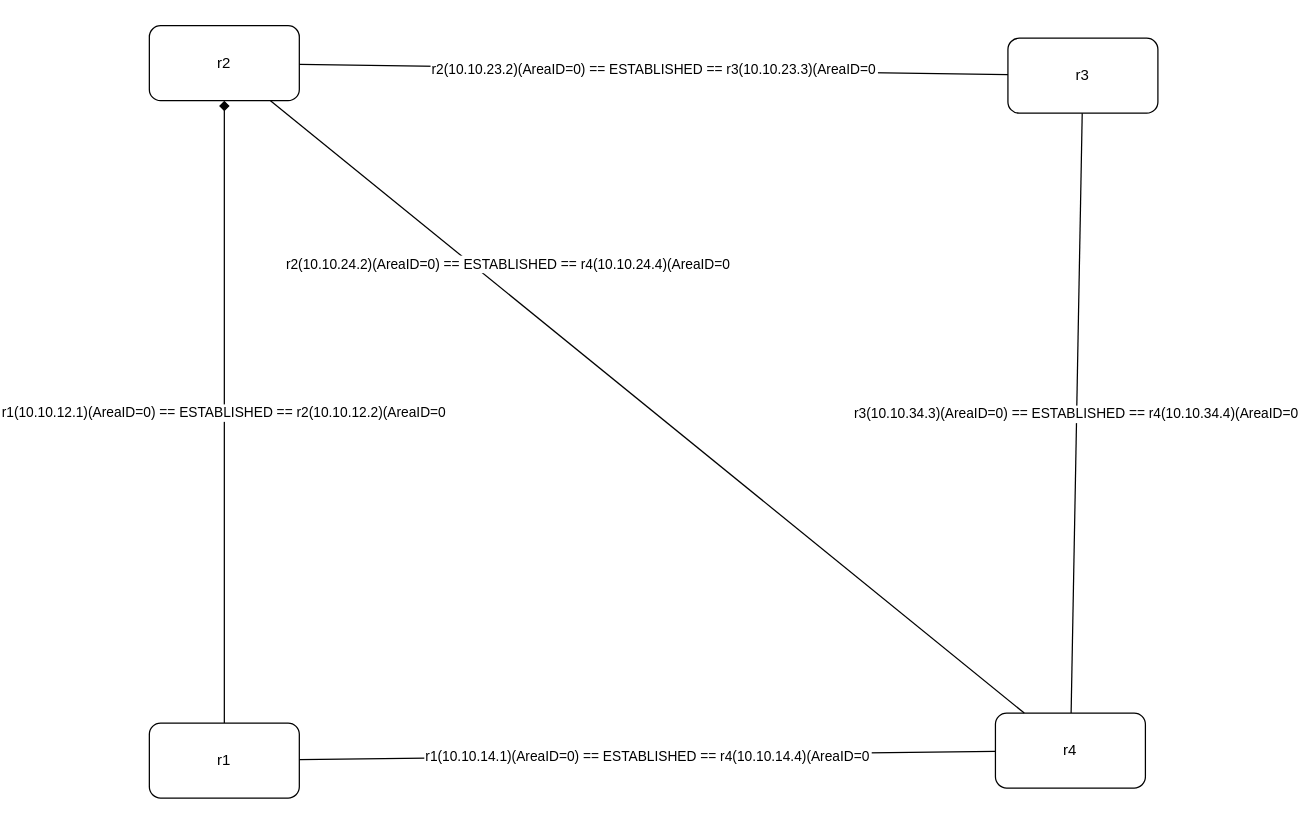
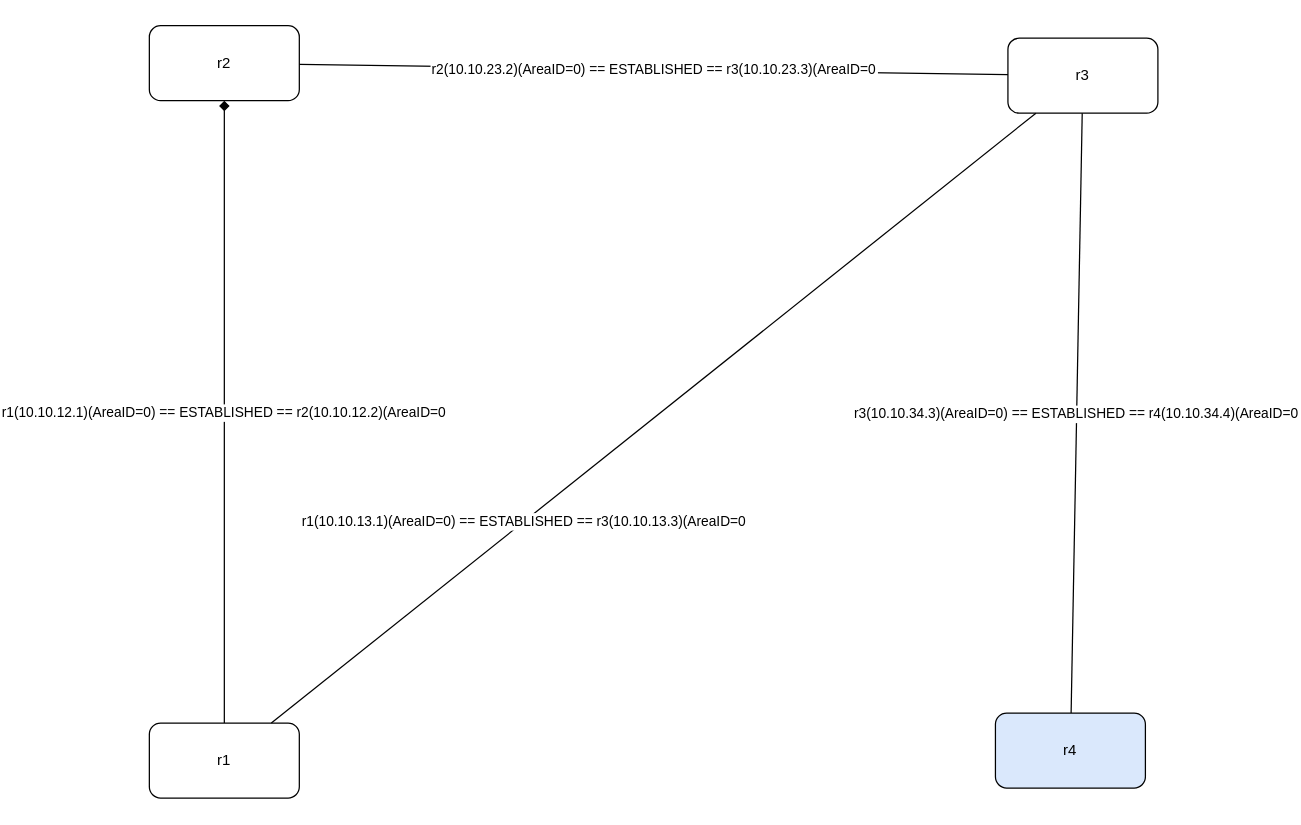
edge "r2" -- "r4": removed, label "r2(10.10.24.2)(AreaID=0) == ESTABLISHED == r4(10.10.24.4)(AreaID=0"
edge "r3" -- "r1": added, label "r1(10.10.13.1)(AreaID=0) == ESTABLISHED == r3(10.10.13.3)(AreaID=0"
node "r4": fillcolor #ffffff -> #dae8fc
edge "r4" -- "r1": removed, label "r1(10.10.14.1)(AreaID=0) == ESTABLISHED == r4(10.10.14.4)(AreaID=0"
